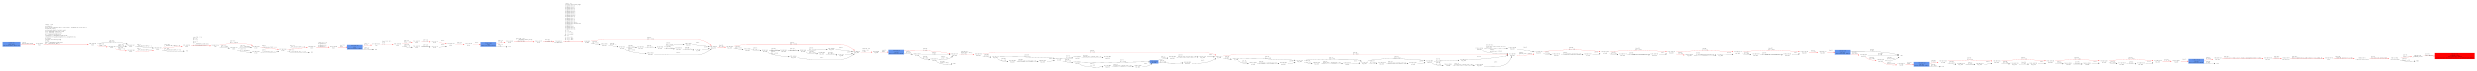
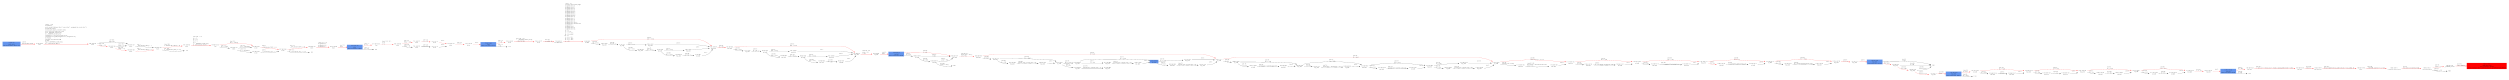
edge "1113 @ N106 mp_add" -> "1112 @ N91 mp_add": reversed
